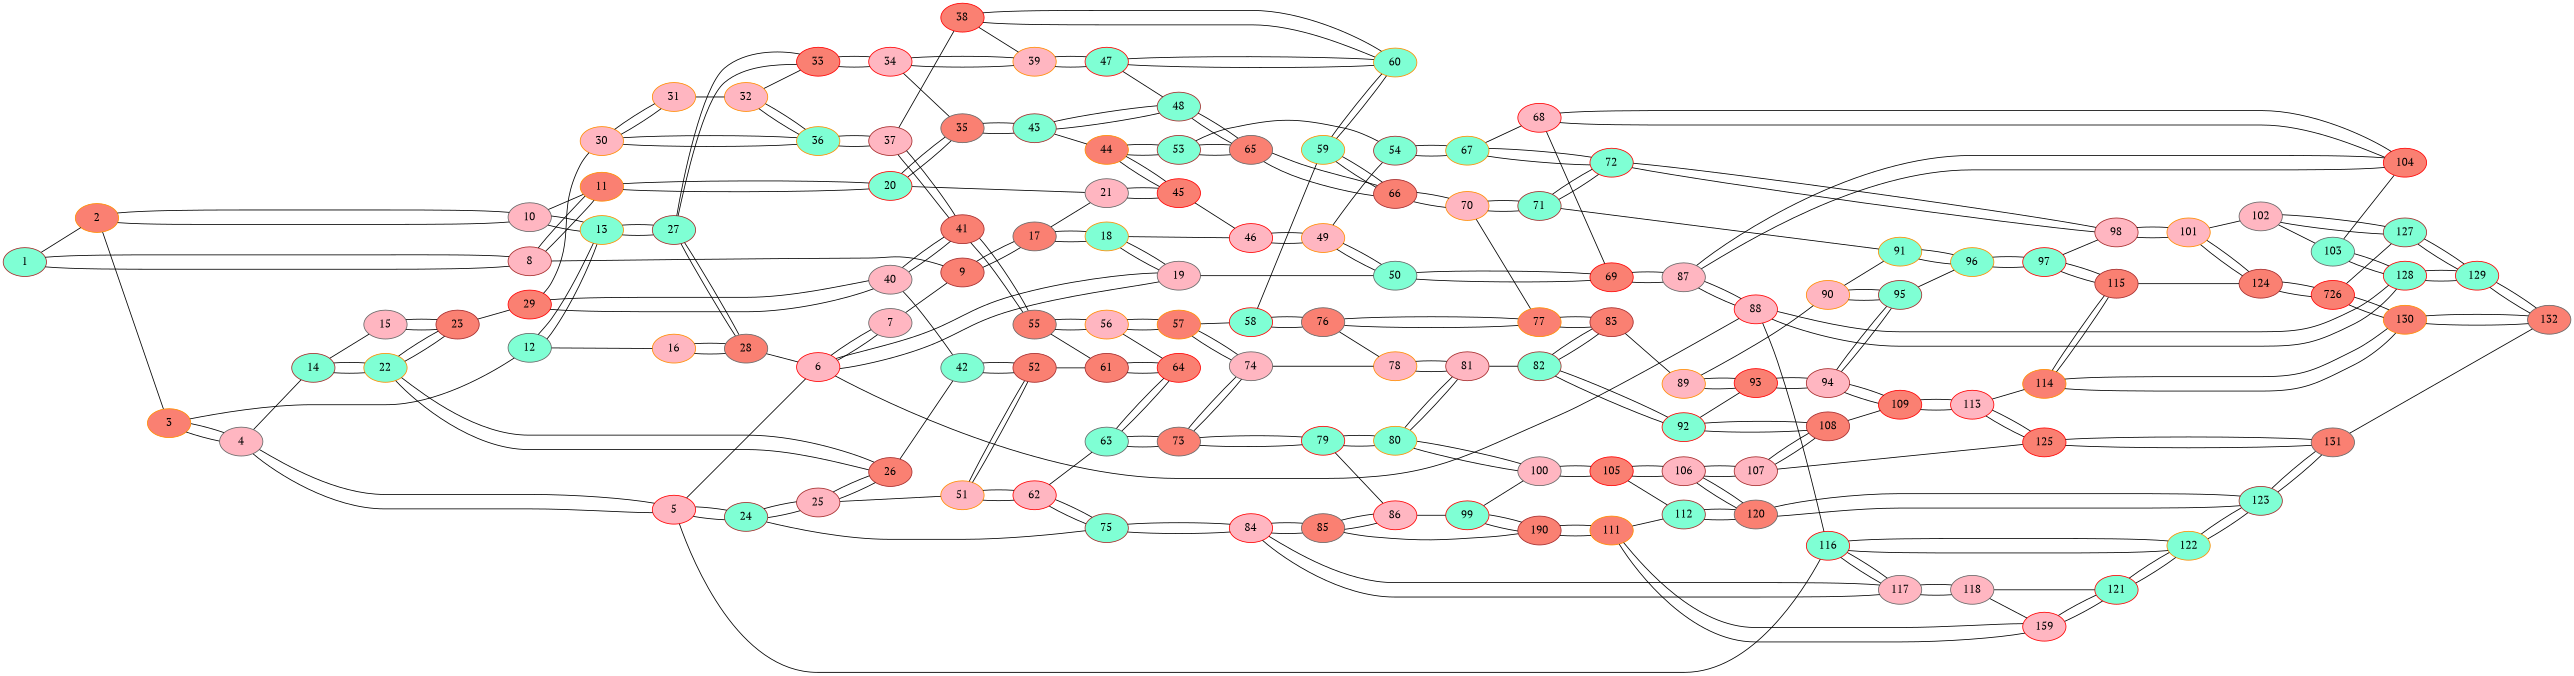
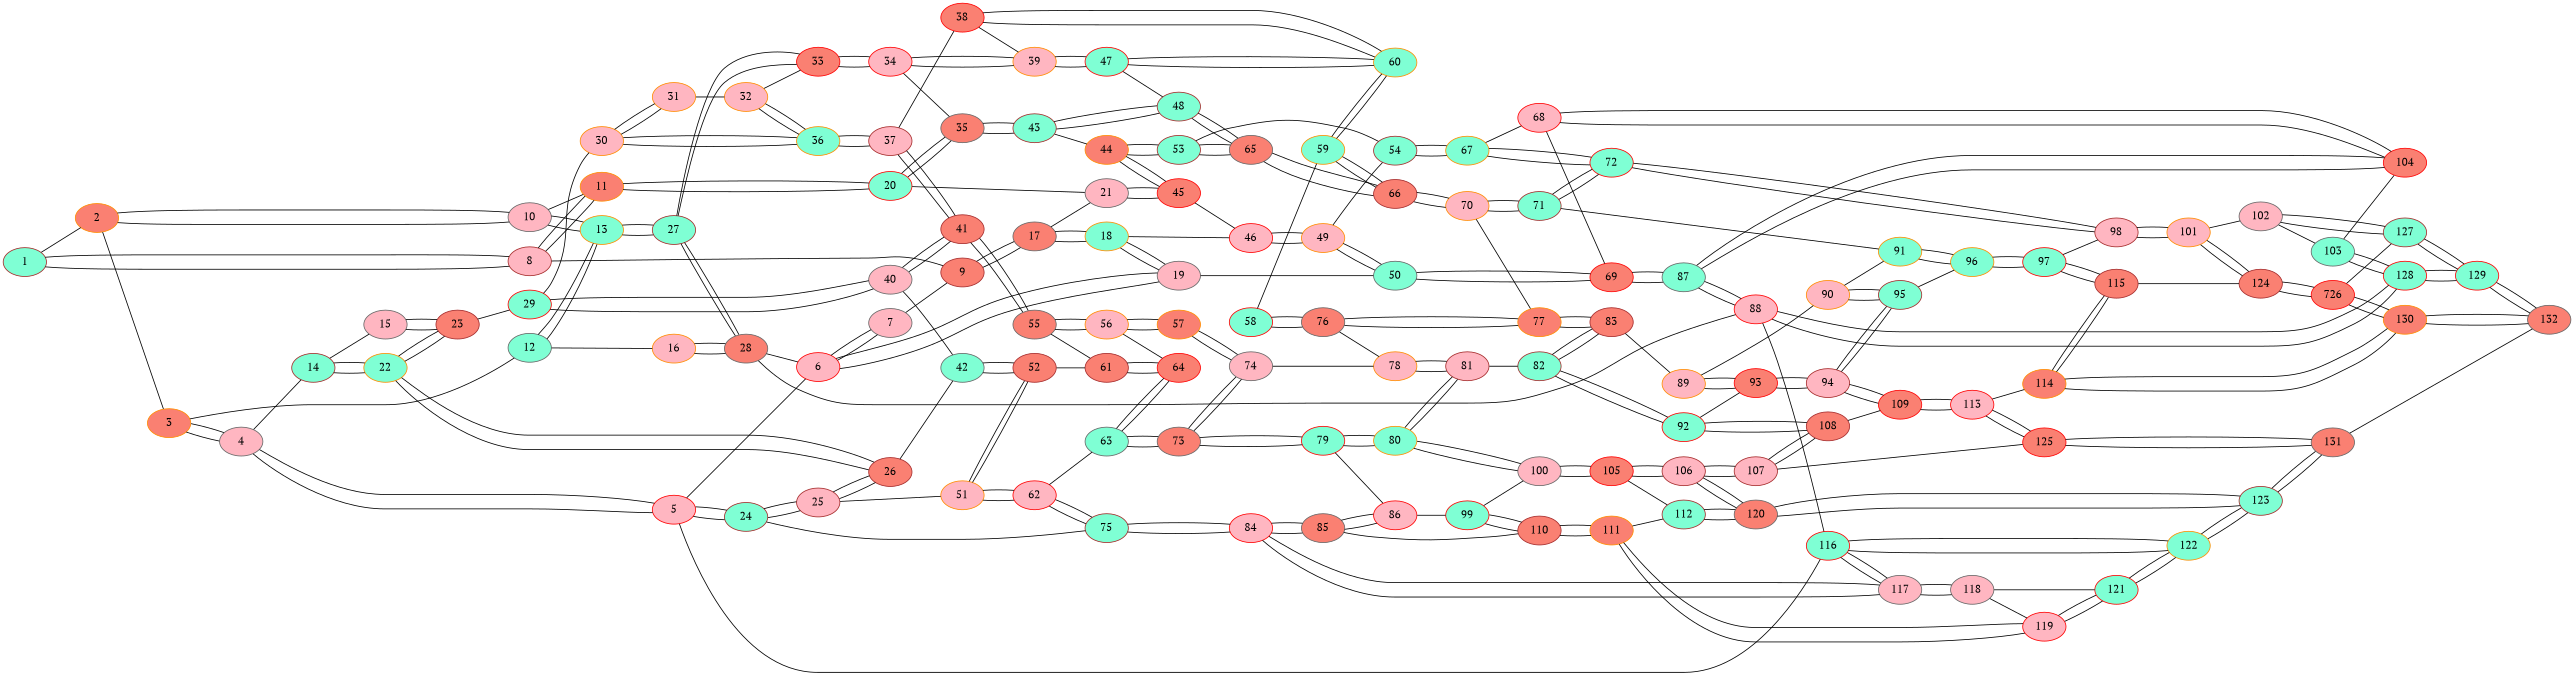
node "87": fillcolor lightpink -> aquamarine
node "29": fillcolor salmon -> aquamarine
edge "58" -- "57": removed
edge "88" -- "6": now "88" -- "28"
node "190": label "190" -> "110"
node "159": label "159" -> "119"
